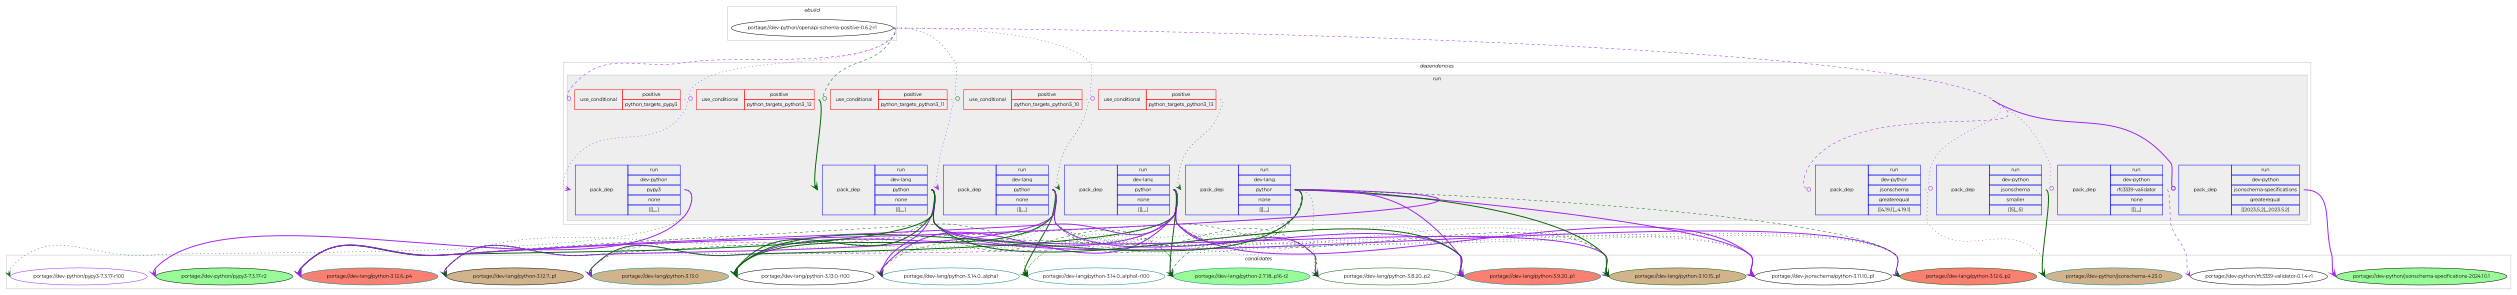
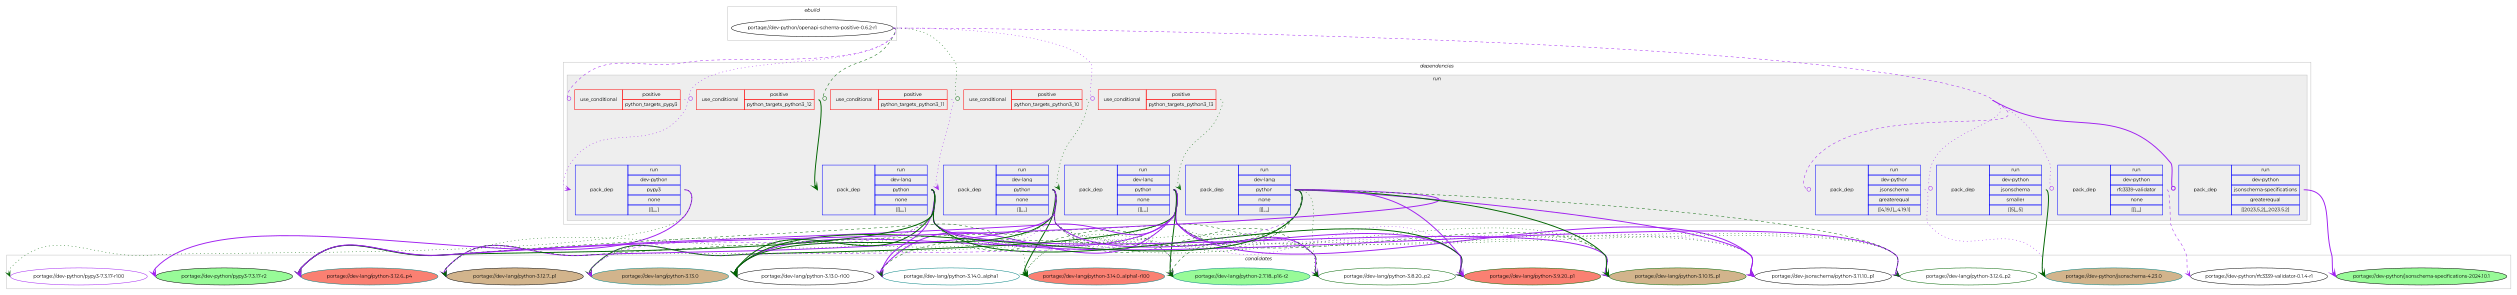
node "portage://dev-lang/python-3.14.0_alpha1-r100": fillcolor white -> salmon
node "portage://dev-lang/python-3.9.20_p1": color teal -> darkgreen
node "portage://dev-lang/python-3.12.6_p2": fillcolor salmon -> white
